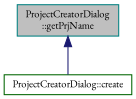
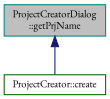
node "ProjectCreatorDialog::create": label "ProjectCreatorDialog::create" -> "ProjectCreator::create"
